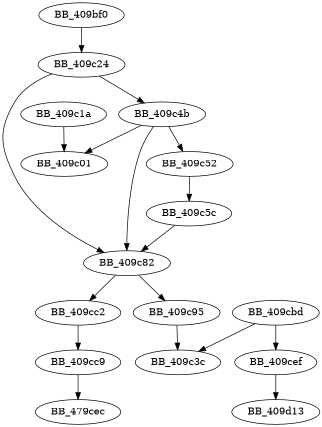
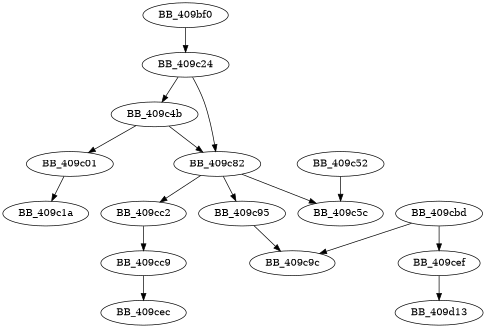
edge "BB_409c1a" -> "BB_409c01": reversed
edge "BB_409c4b" -> "BB_409c52": removed
edge "BB_409c5c" -> "BB_409c82": reversed
node "BB_409c3c": label "BB_409c3c" -> "BB_409c9c"
node "BB_479cec": label "BB_479cec" -> "BB_409cec"
